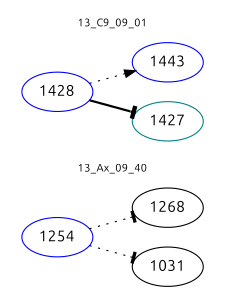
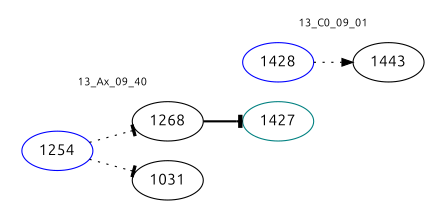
cluster "13_C9_09_01": label "13_C9_09_01" -> "13_C0_09_01"
node "1443": color blue -> black
edge "1428" -> "1427": now "1268" -> "1427"
